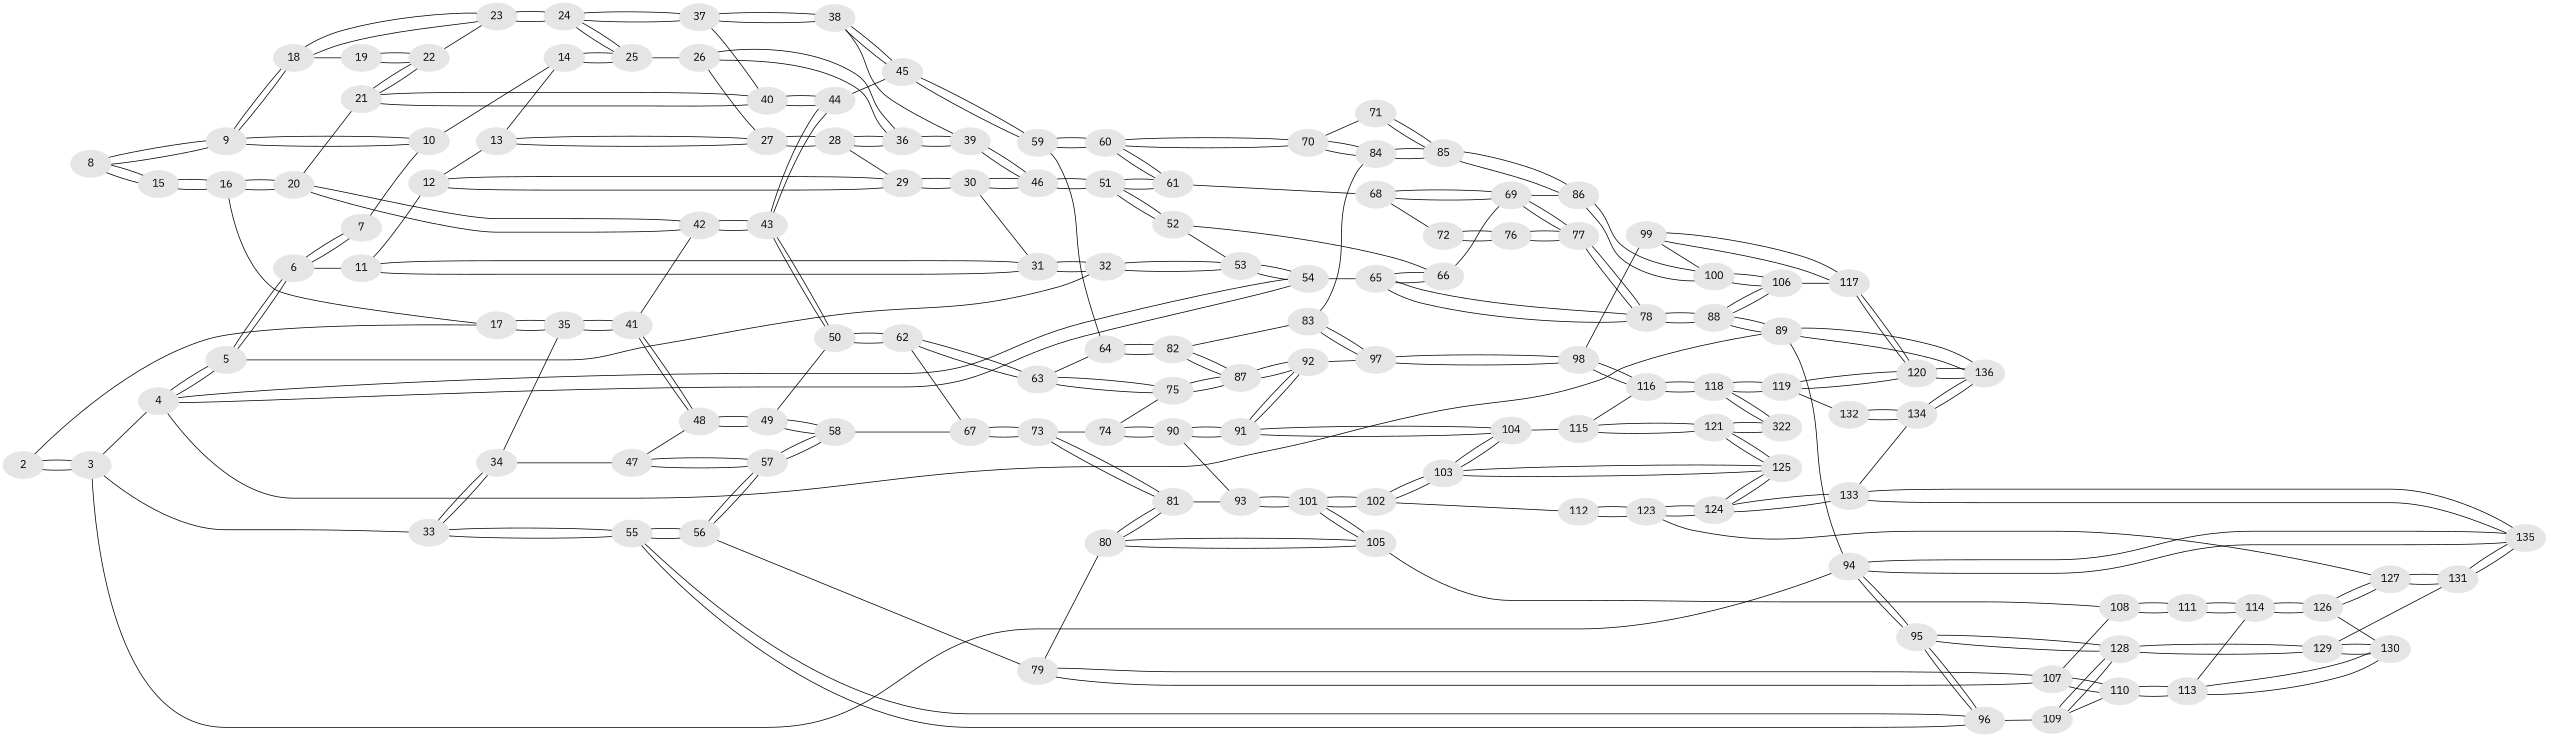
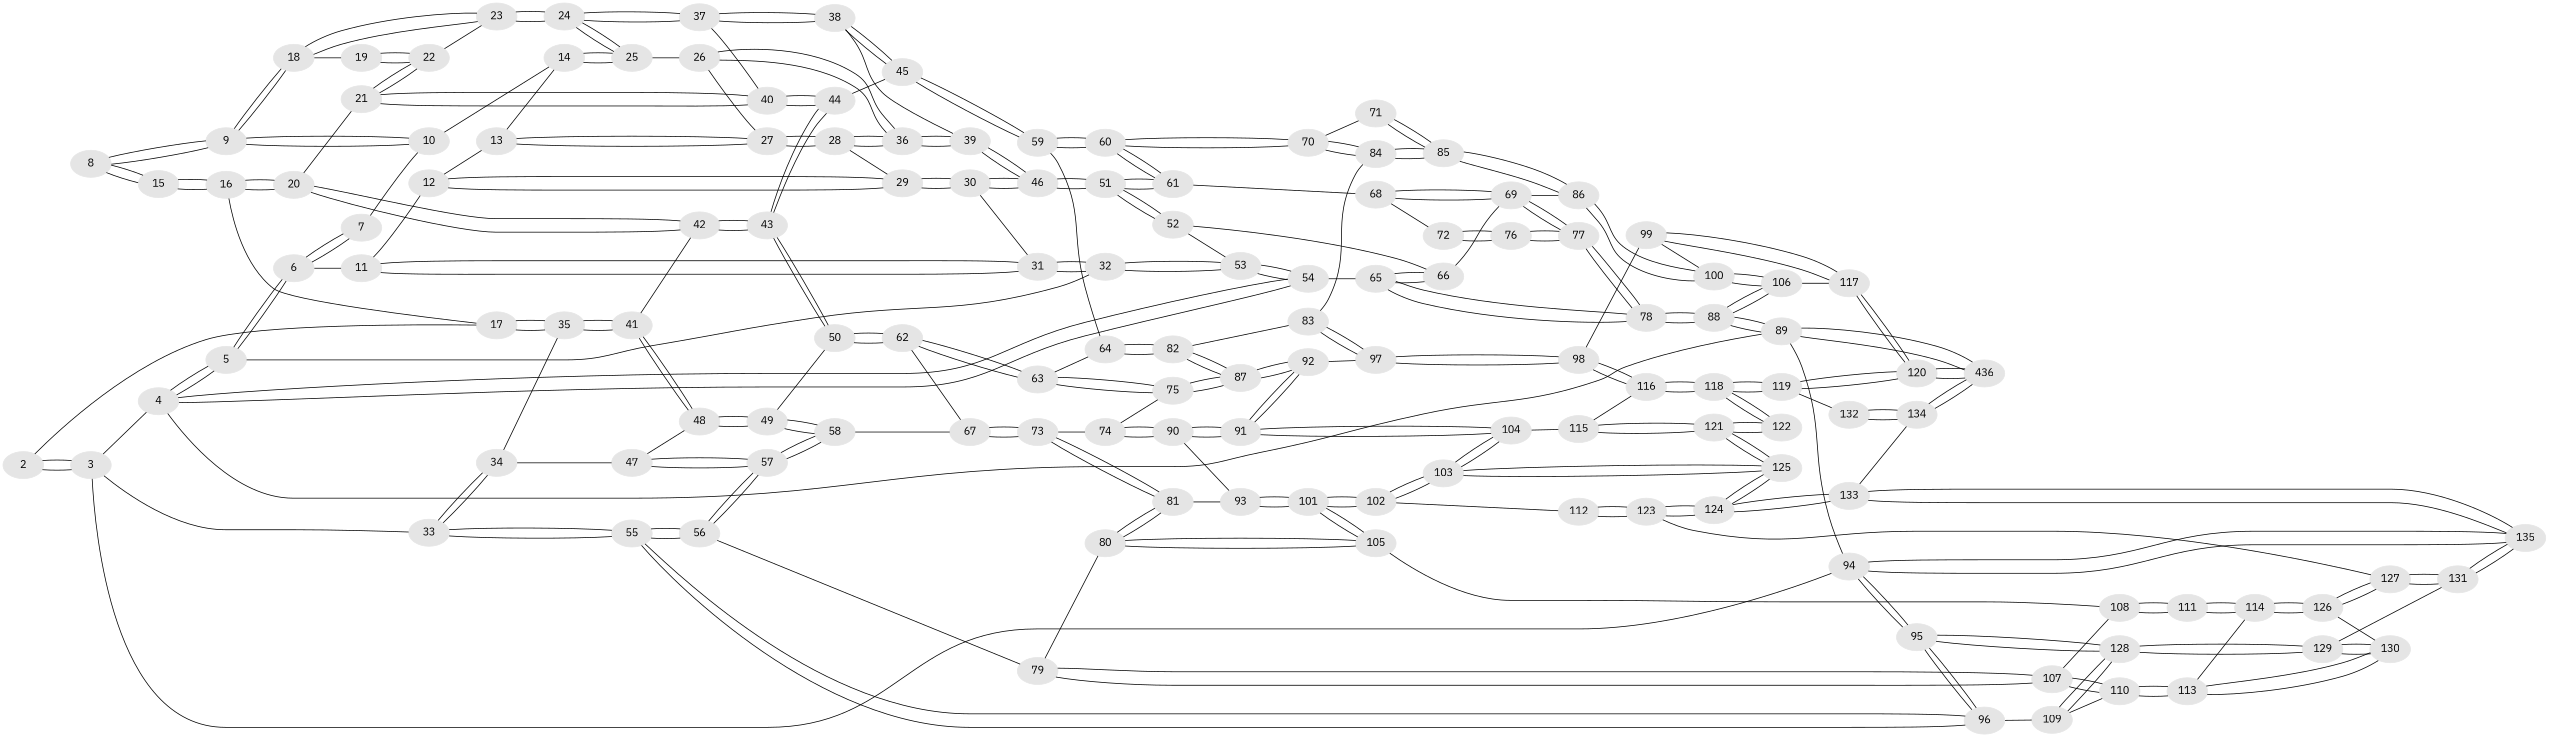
node "136": label "136" -> "436"
node "322": label "322" -> "122"
